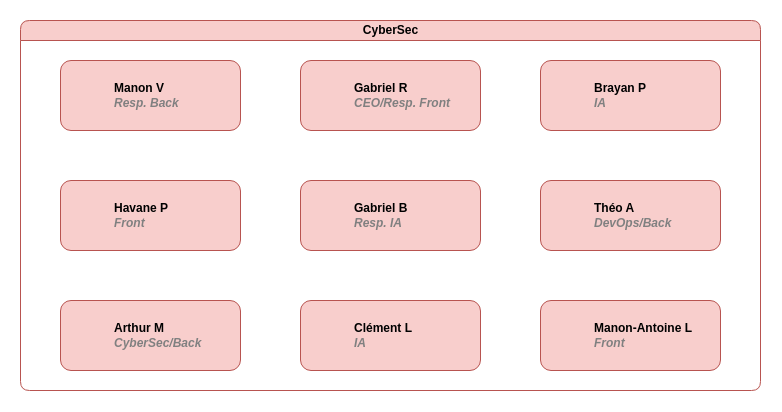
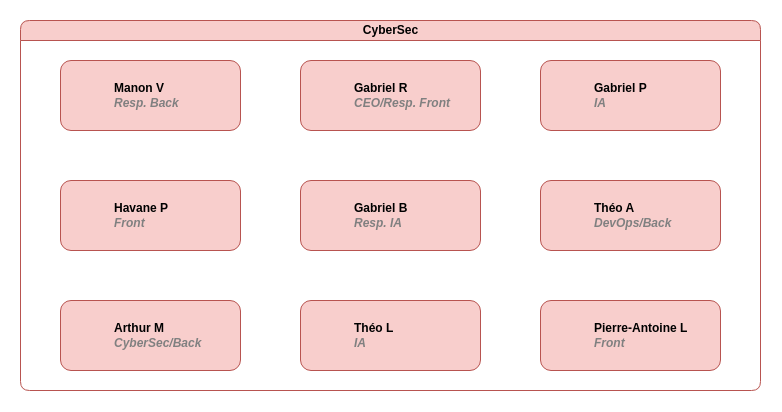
node "Brayan P IA": label "Brayan P IA" -> "Gabriel P IA"
node "Clément L IA": label "Clément L IA" -> "Théo L IA"
node "Manon-Antoine L Front": label "Manon-Antoine L Front" -> "Pierre-Antoine L Front"
